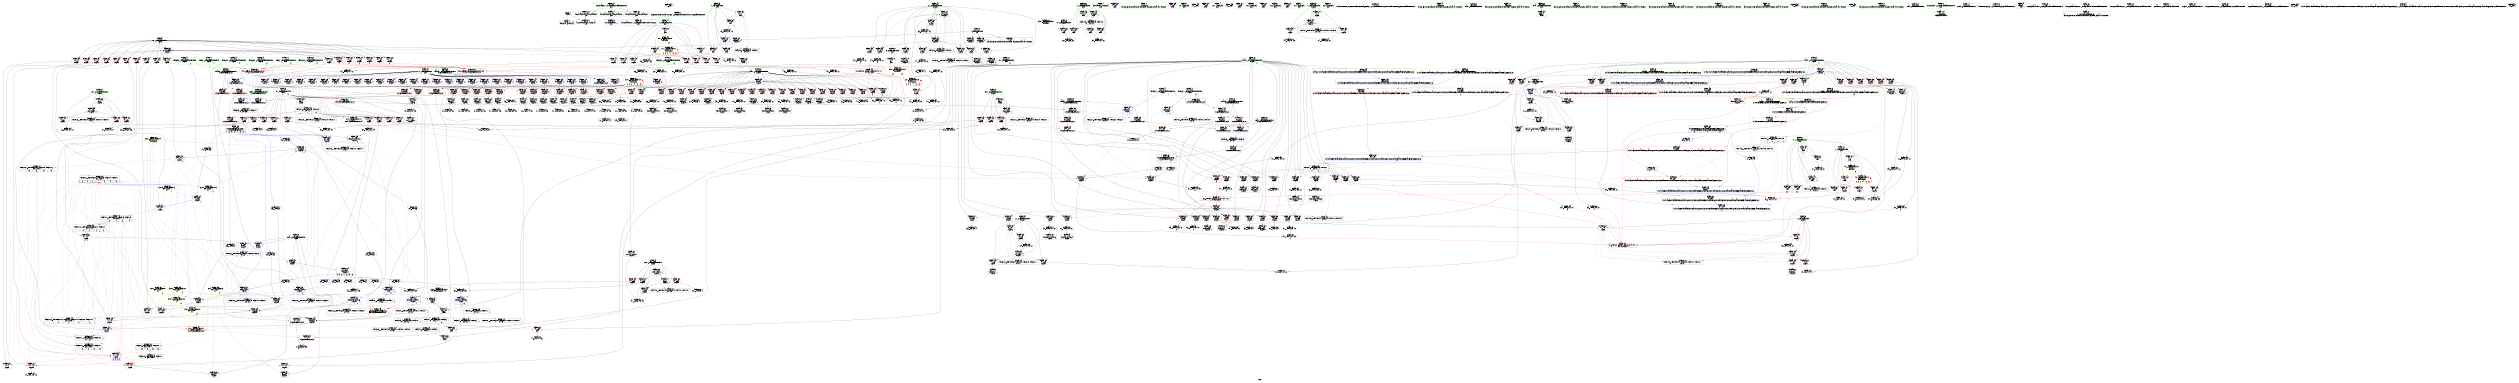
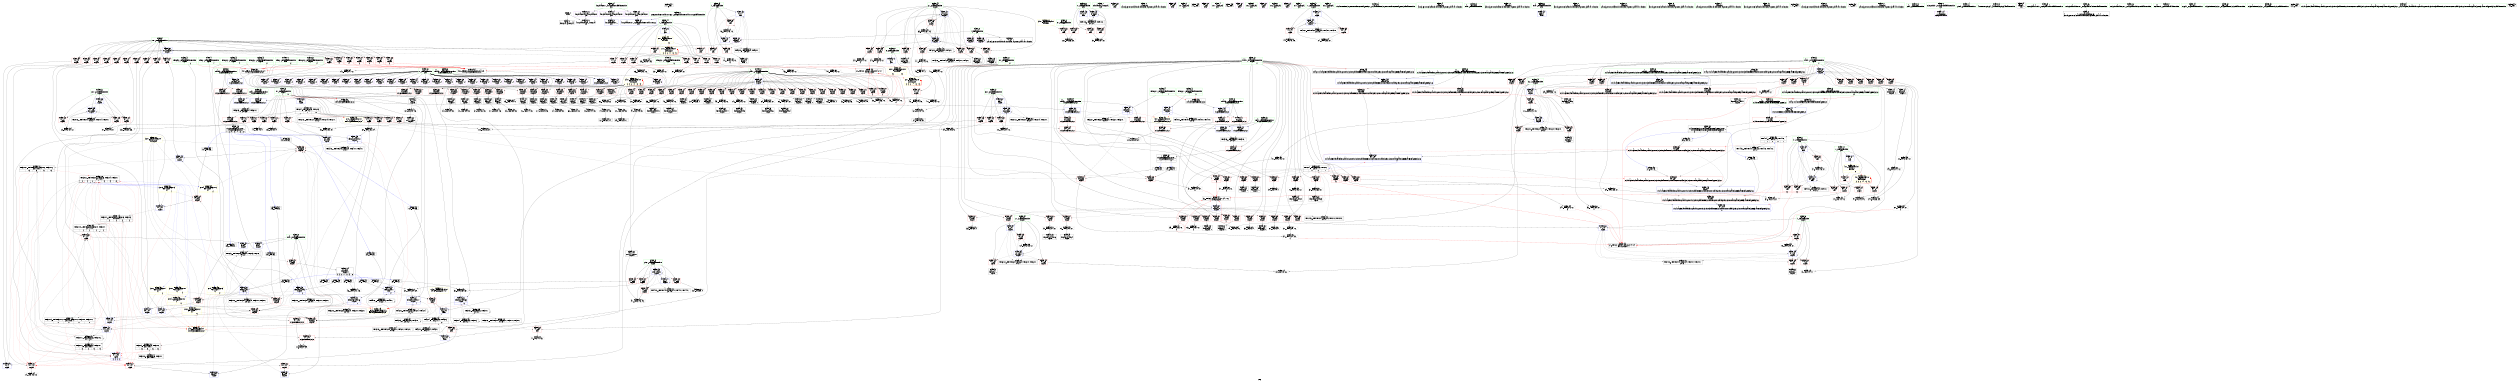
node "NodeID: 206": added
node "NodeID: 793": added
